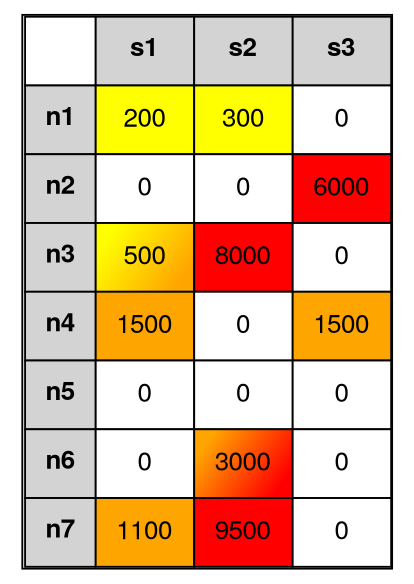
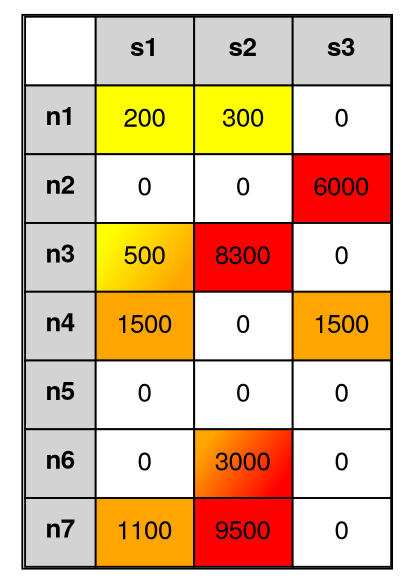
node "s1": text "8000" -> "8300"
